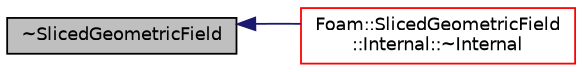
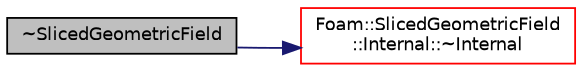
edge "Foam::SlicedGeometricField ::Internal::~Internal" -> "~SlicedGeometricField": reversed
